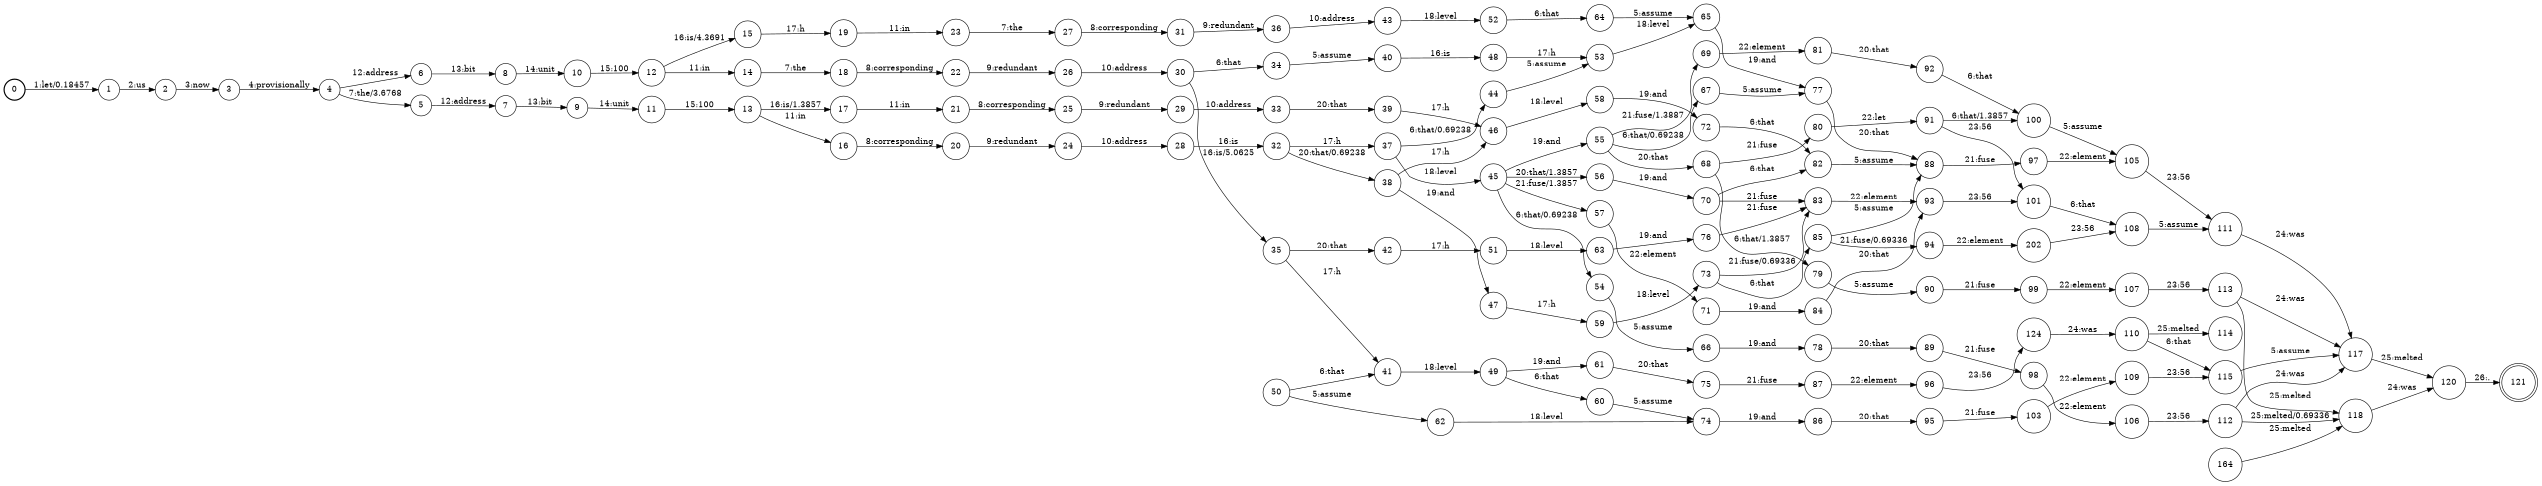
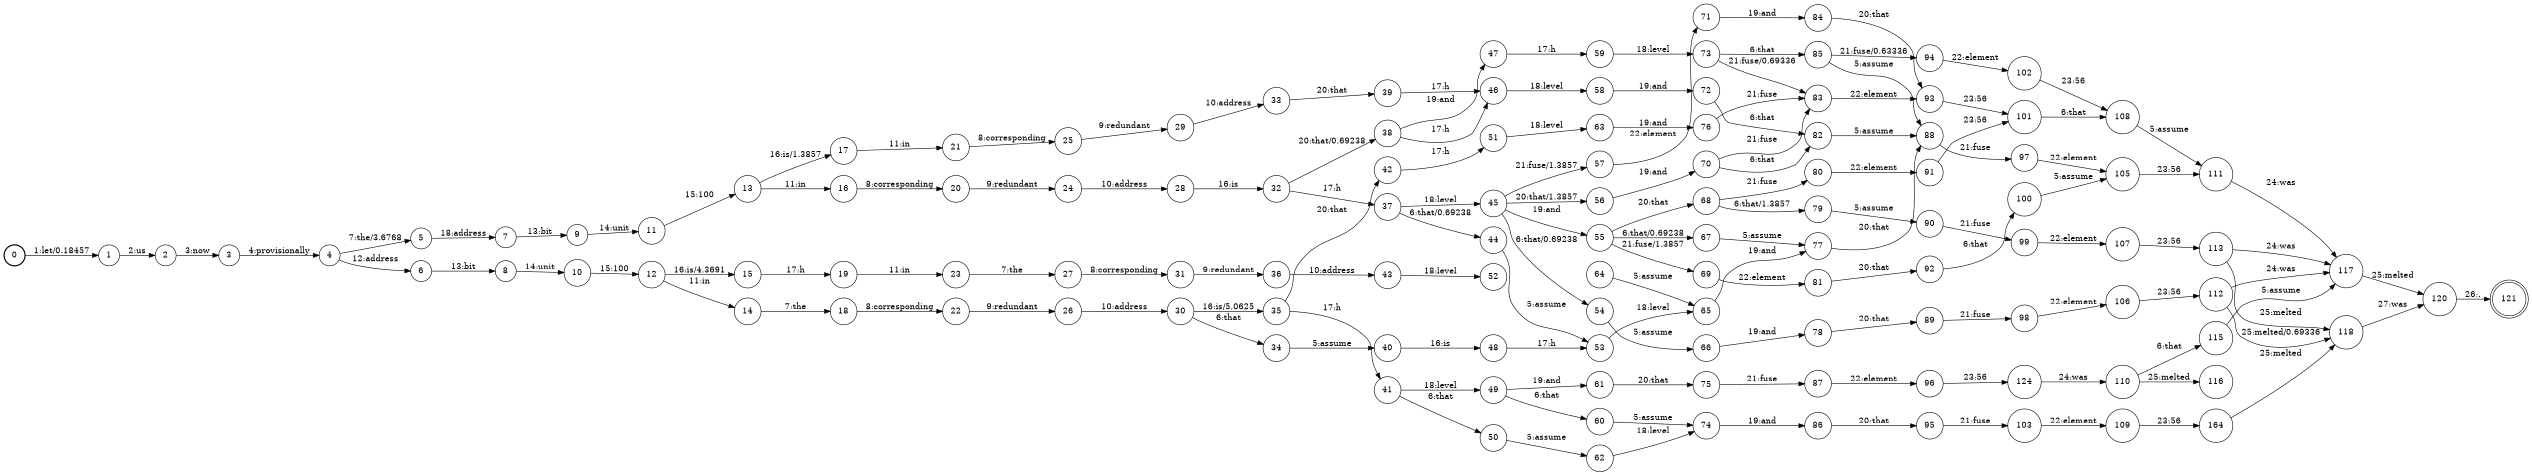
edge "52" -> "64": removed, label "6:that"
edge "5" -> "7": label "12:address" -> "18:address"
edge "55" -> "69": label "21:fuse/1.3887" -> "21:fuse/1.3857"
edge "80" -> "91": label "22:let" -> "22:element"
edge "91" -> "100": removed, label "6:that/1.3857"
edge "85" -> "94": label "21:fuse/0.69336" -> "21:fuse/0.63336"
node "202": label "202" -> "102"
node "114": label "114" -> "116"
edge "109" -> "115": now "109" -> "164"
edge "50" -> "41": reversed
edge "118" -> "120": label "24:was" -> "27:was"
